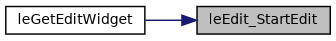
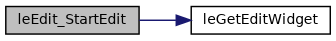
edge "leGetEditWidget" -> "leEdit_StartEdit": reversed
